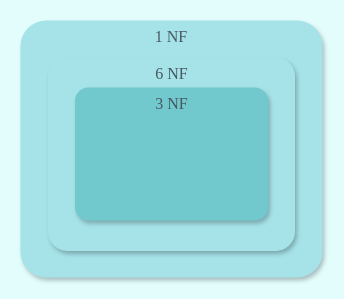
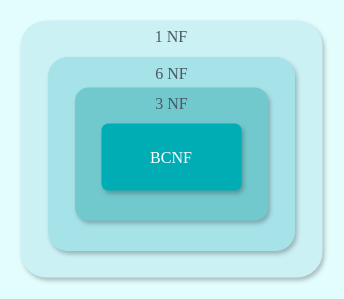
node "1 NF": fillcolor #a6e3e9 -> #cbf1f5
node "BCNF": added
